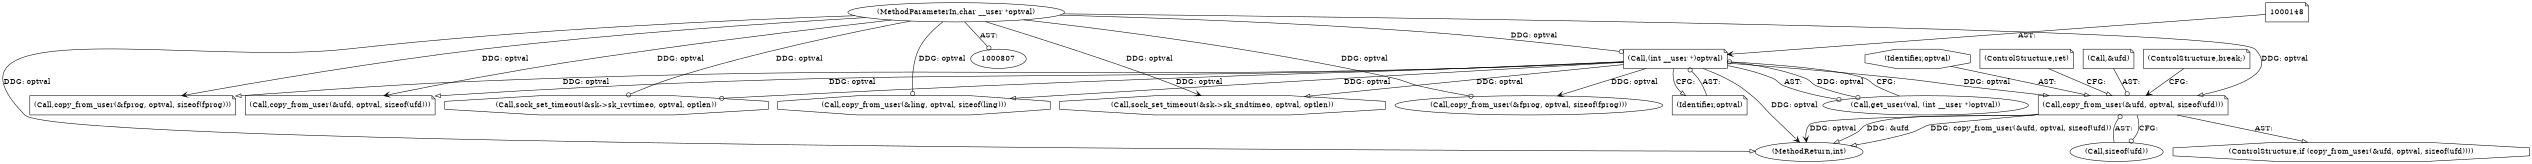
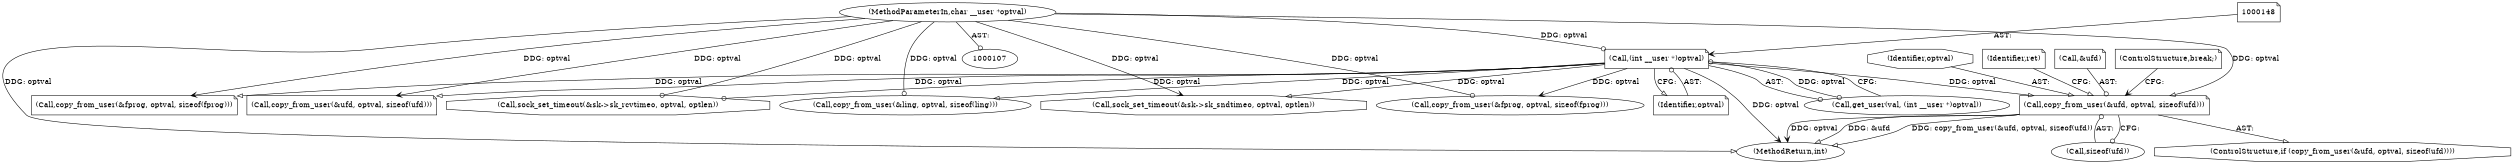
node "1000807": label "1000807" -> "1000107"
node "(ControlStructure,ret)": label "(ControlStructure,ret)" -> "(Identifier,ret)"
node "(Call,copy_from_user(&ling, optval, sizeof(ling)))": shape octagon -> ellipse
